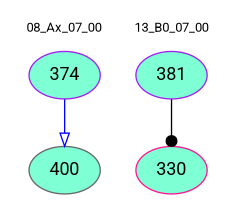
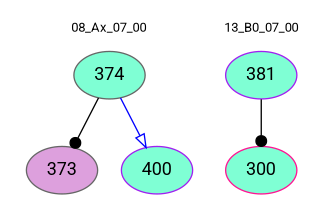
node "374": color purple -> gray40
node "373": added
node "400": color gray40 -> purple
node "330": label "330" -> "300"
